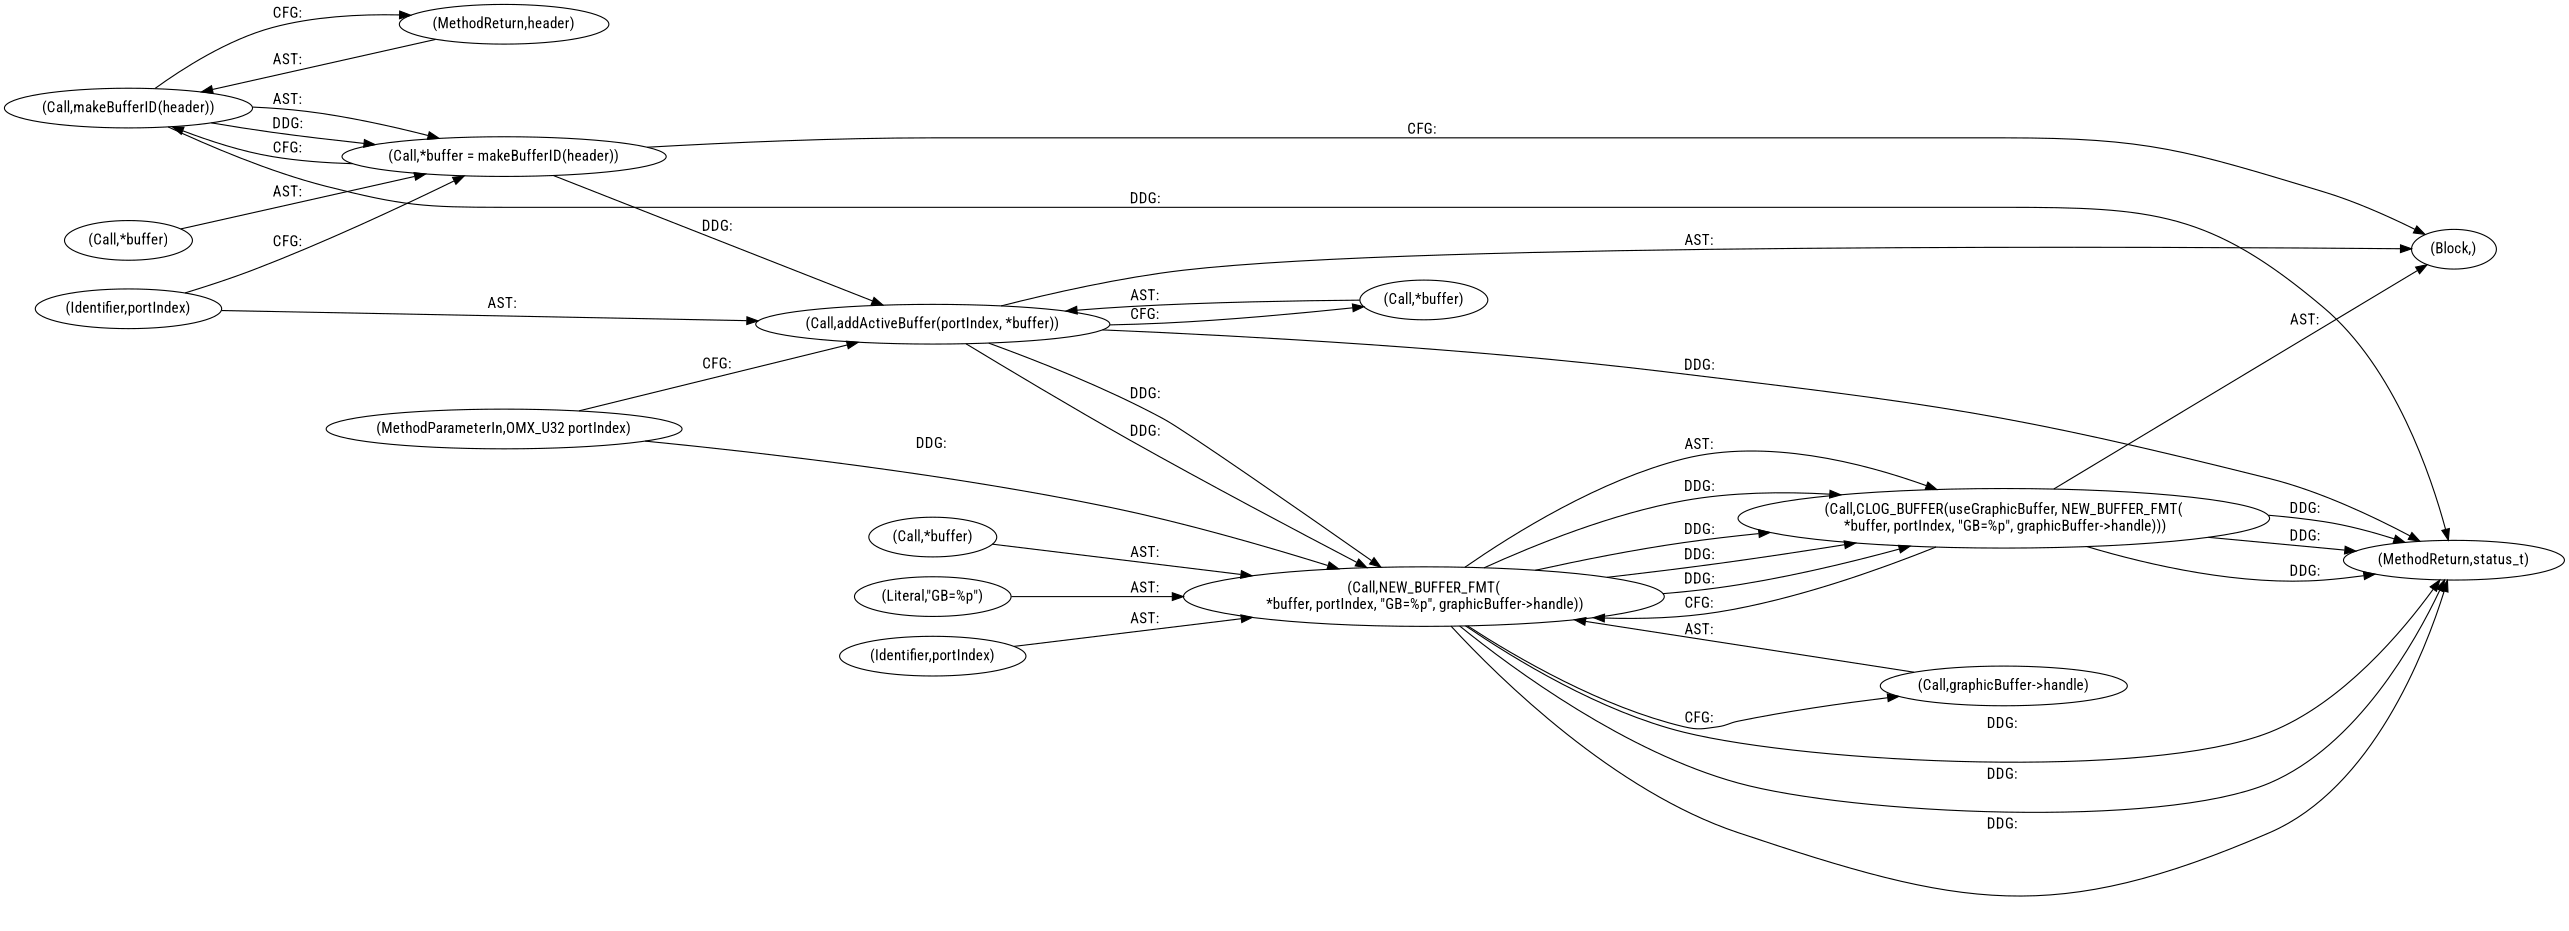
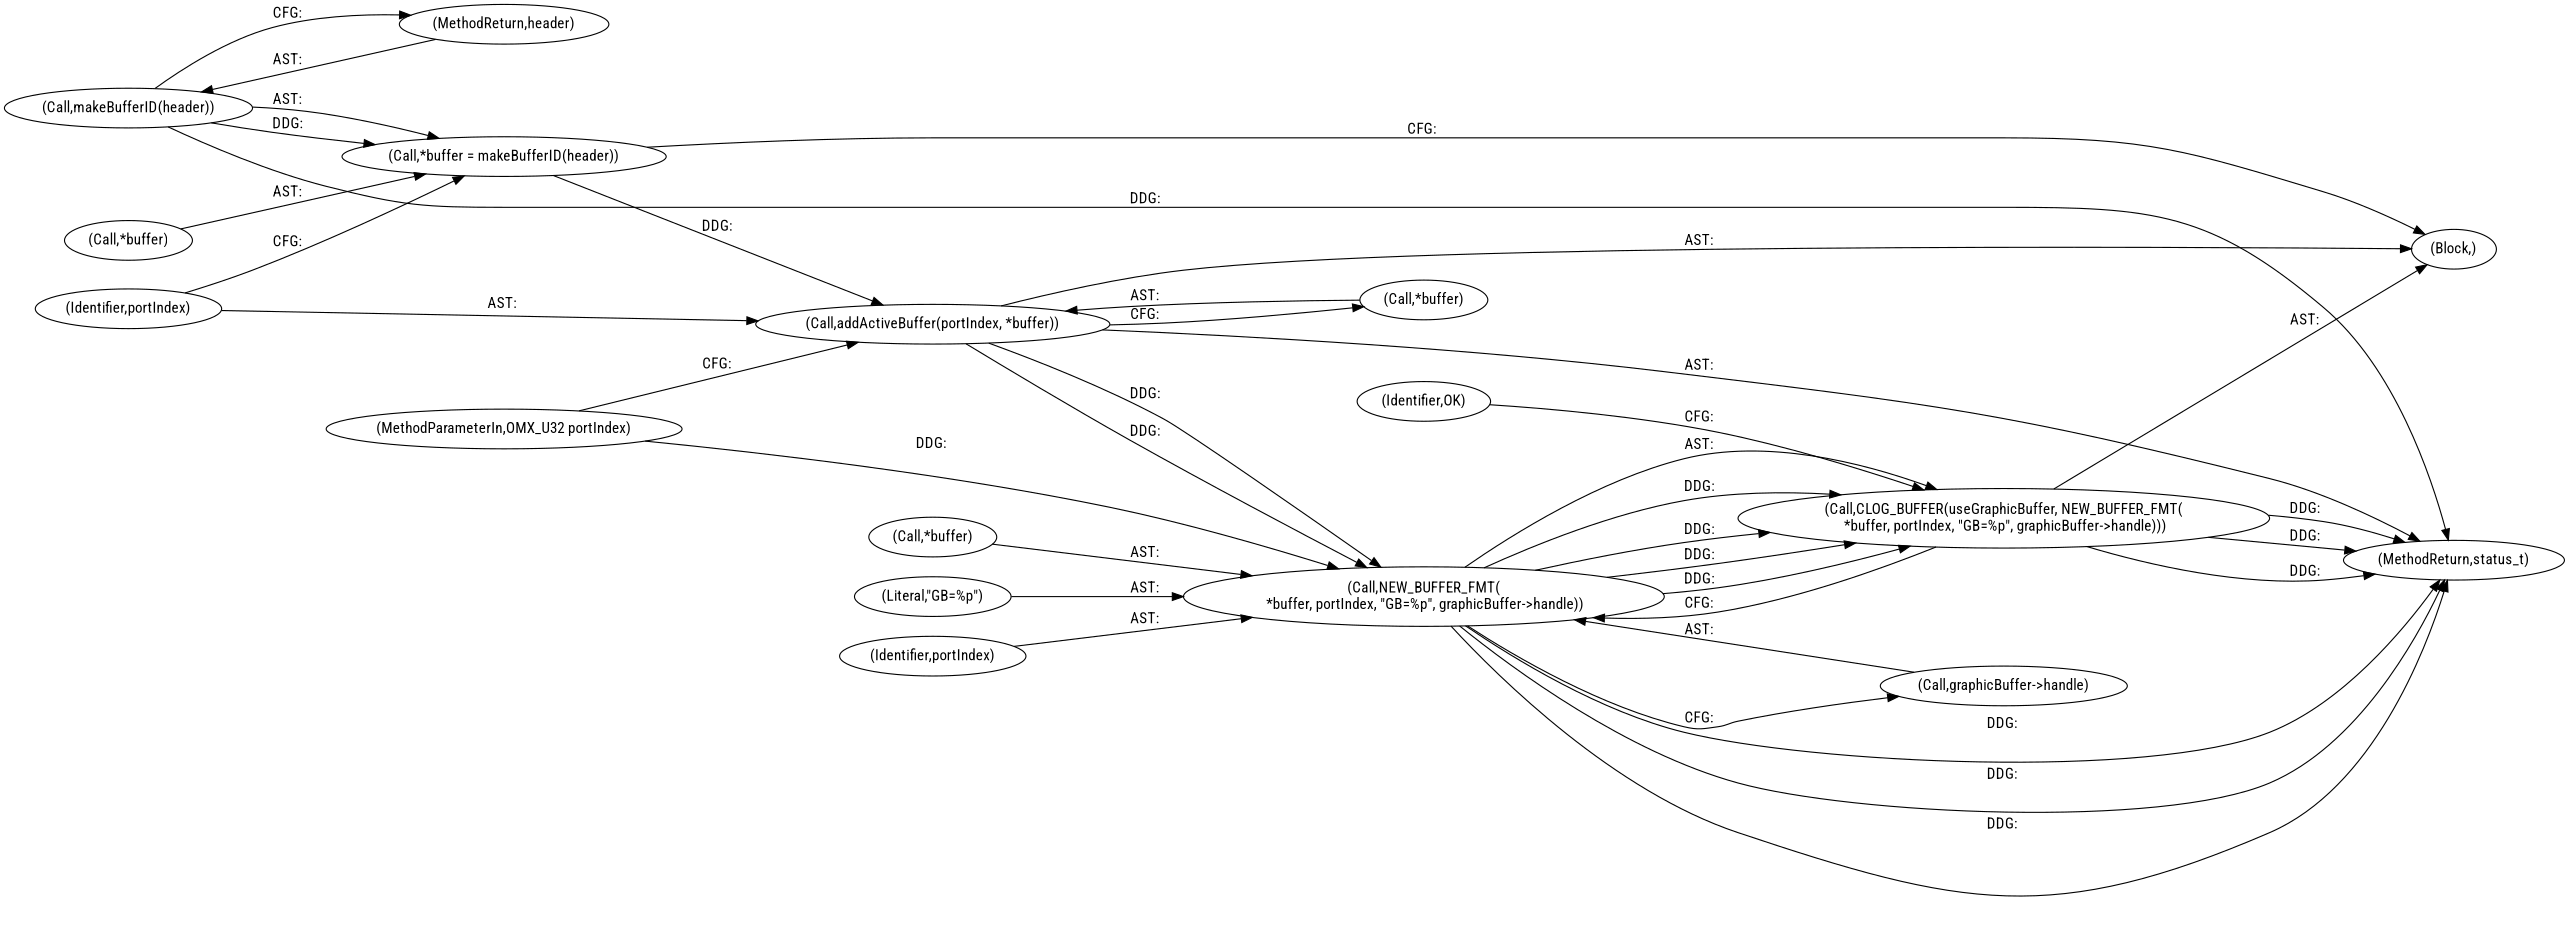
edge "(Call,*buffer = makeBufferID(header))" -> "(Call,makeBufferID(header))": removed, label "CFG:"
edge "(Call,addActiveBuffer(portIndex, *buffer))" -> "(MethodReturn,status_t)": label "DDG: " -> "AST: "
node "(Identifier,OK)": added
